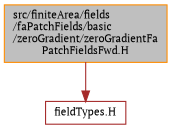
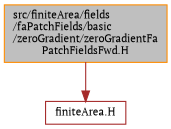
node "fieldTypes.H": label "fieldTypes.H" -> "finiteArea.H"
